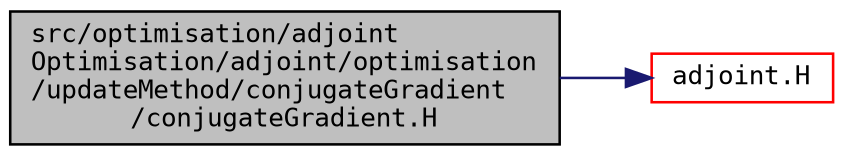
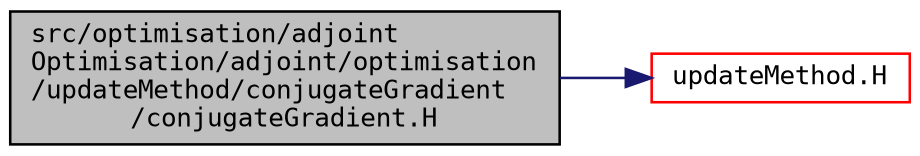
node "adjoint.H": label "adjoint.H" -> "updateMethod.H"
